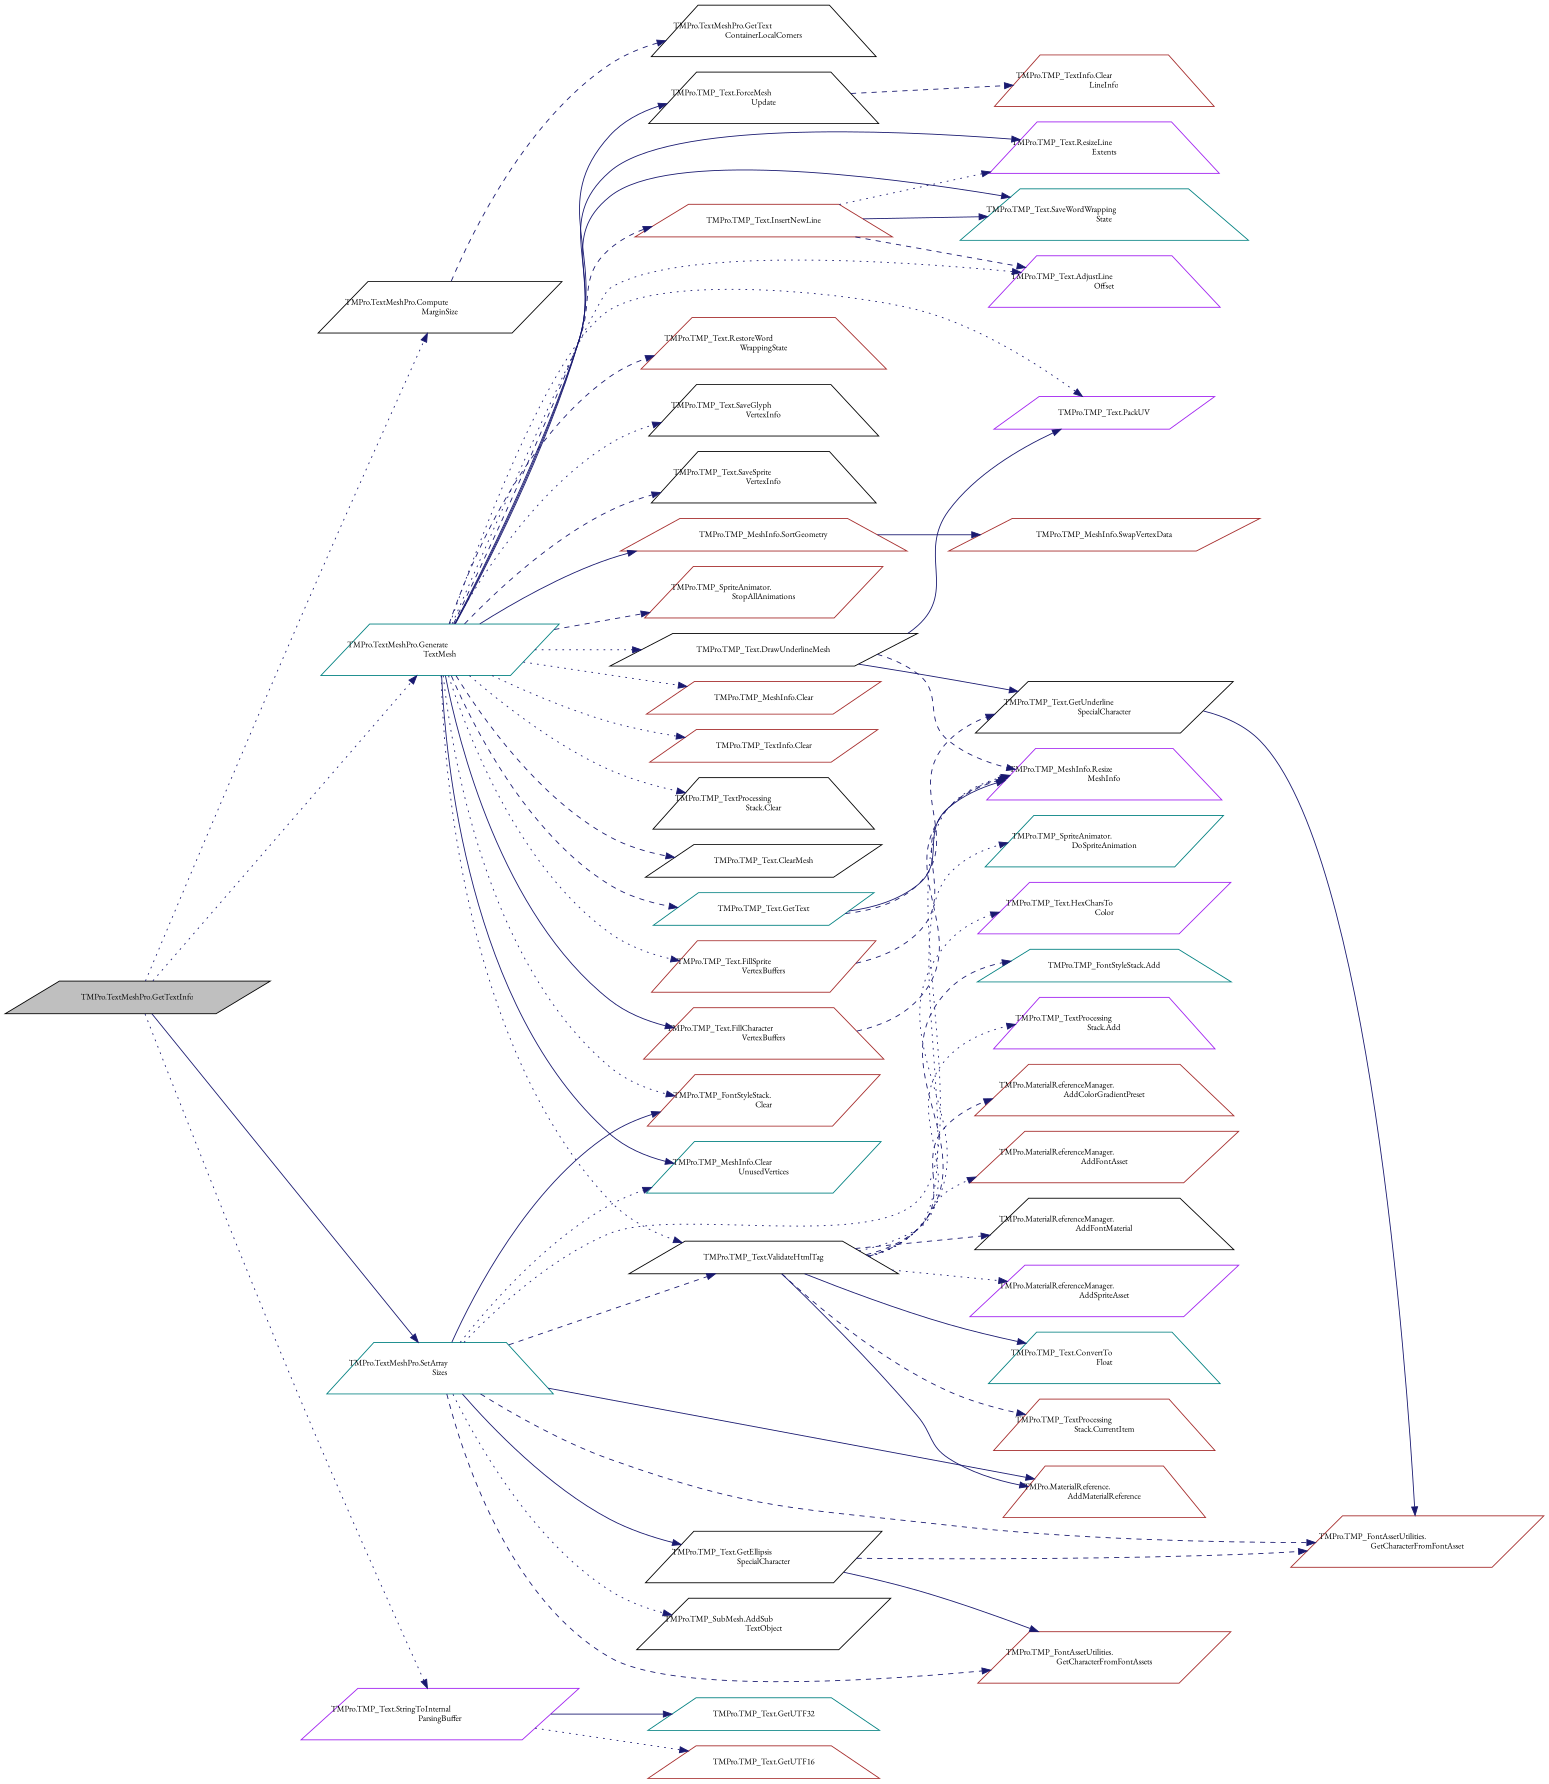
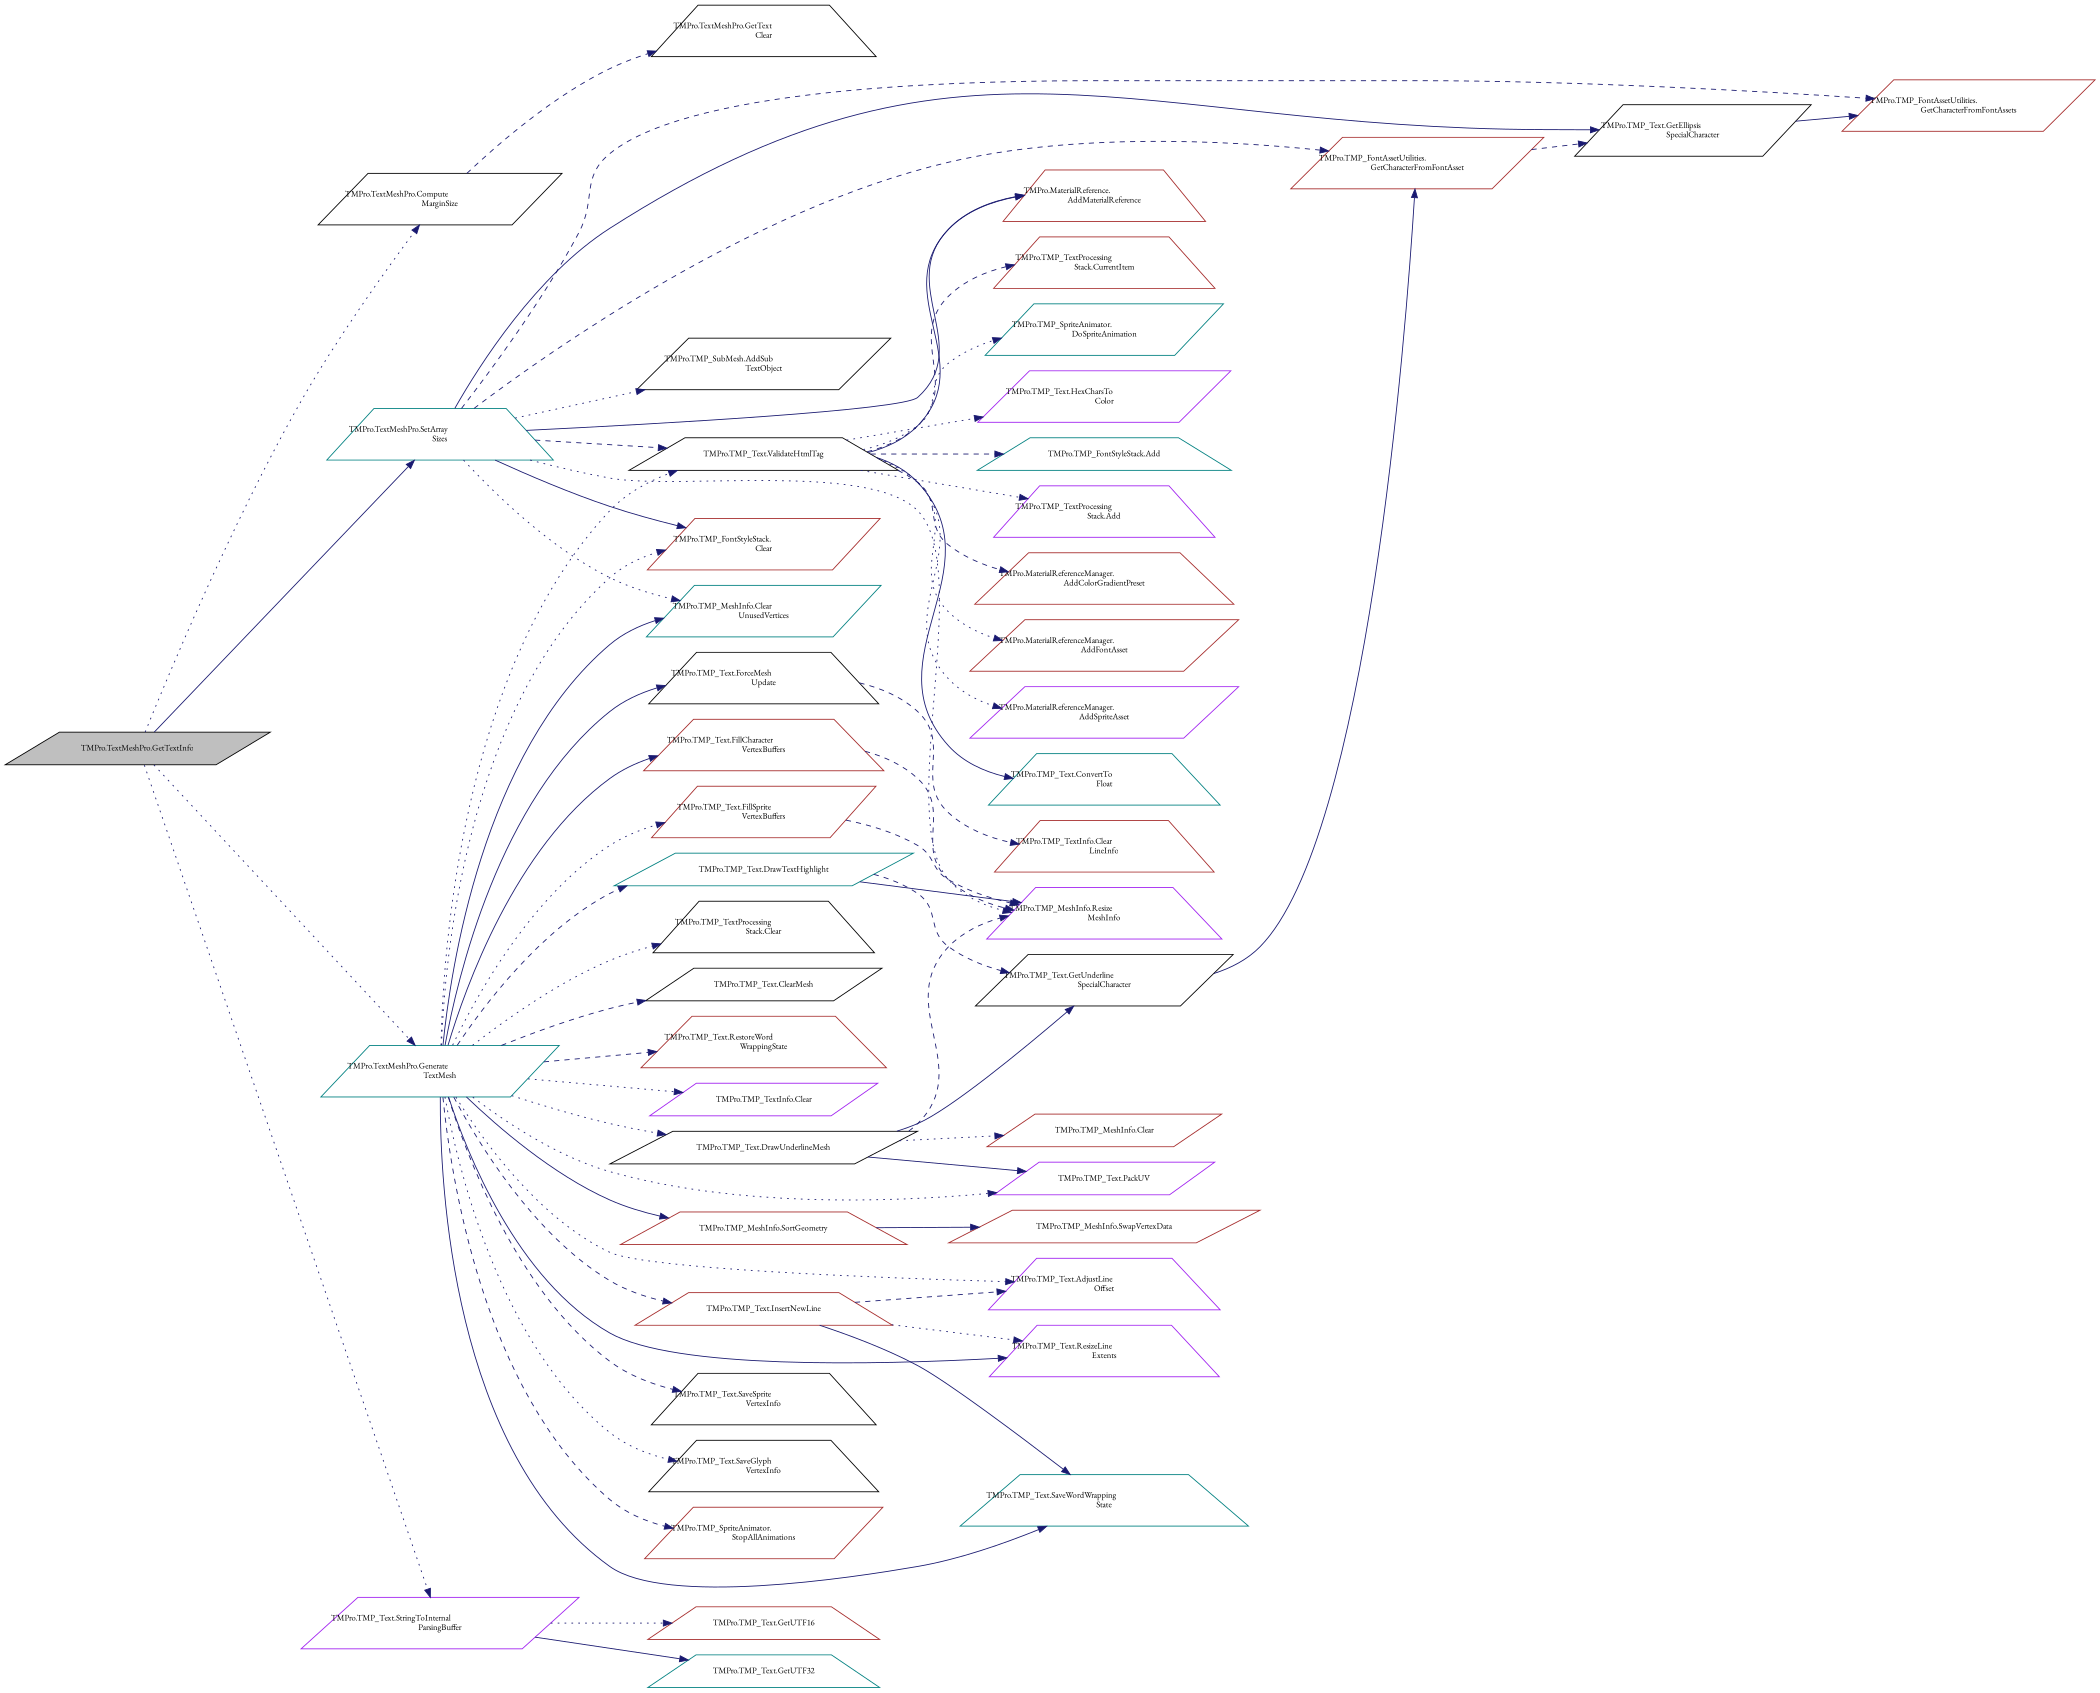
node "TMPro.TextMeshPro.GetText ContainerLocalCorners": label "TMPro.TextMeshPro.GetText ContainerLocalCorners" -> "TMPro.TextMeshPro.GetText Clear"
edge "TMPro.TextMeshPro.Generate TextMesh" -> "TMPro.TMP_MeshInfo.Clear": now "TMPro.TMP_Text.DrawUnderlineMesh" -> "TMPro.TMP_MeshInfo.Clear"
node "TMPro.TMP_TextInfo.Clear": color brown -> purple
node "TMPro.TMP_Text.GetText": label "TMPro.TMP_Text.GetText" -> "TMPro.TMP_Text.DrawTextHighlight"
node "TMPro.MaterialReferenceManager. AddFontMaterial": removed
edge "TMPro.TMP_Text.GetEllipsis SpecialCharacter" -> "TMPro.TMP_FontAssetUtilities. GetCharacterFromFontAsset": reversed
